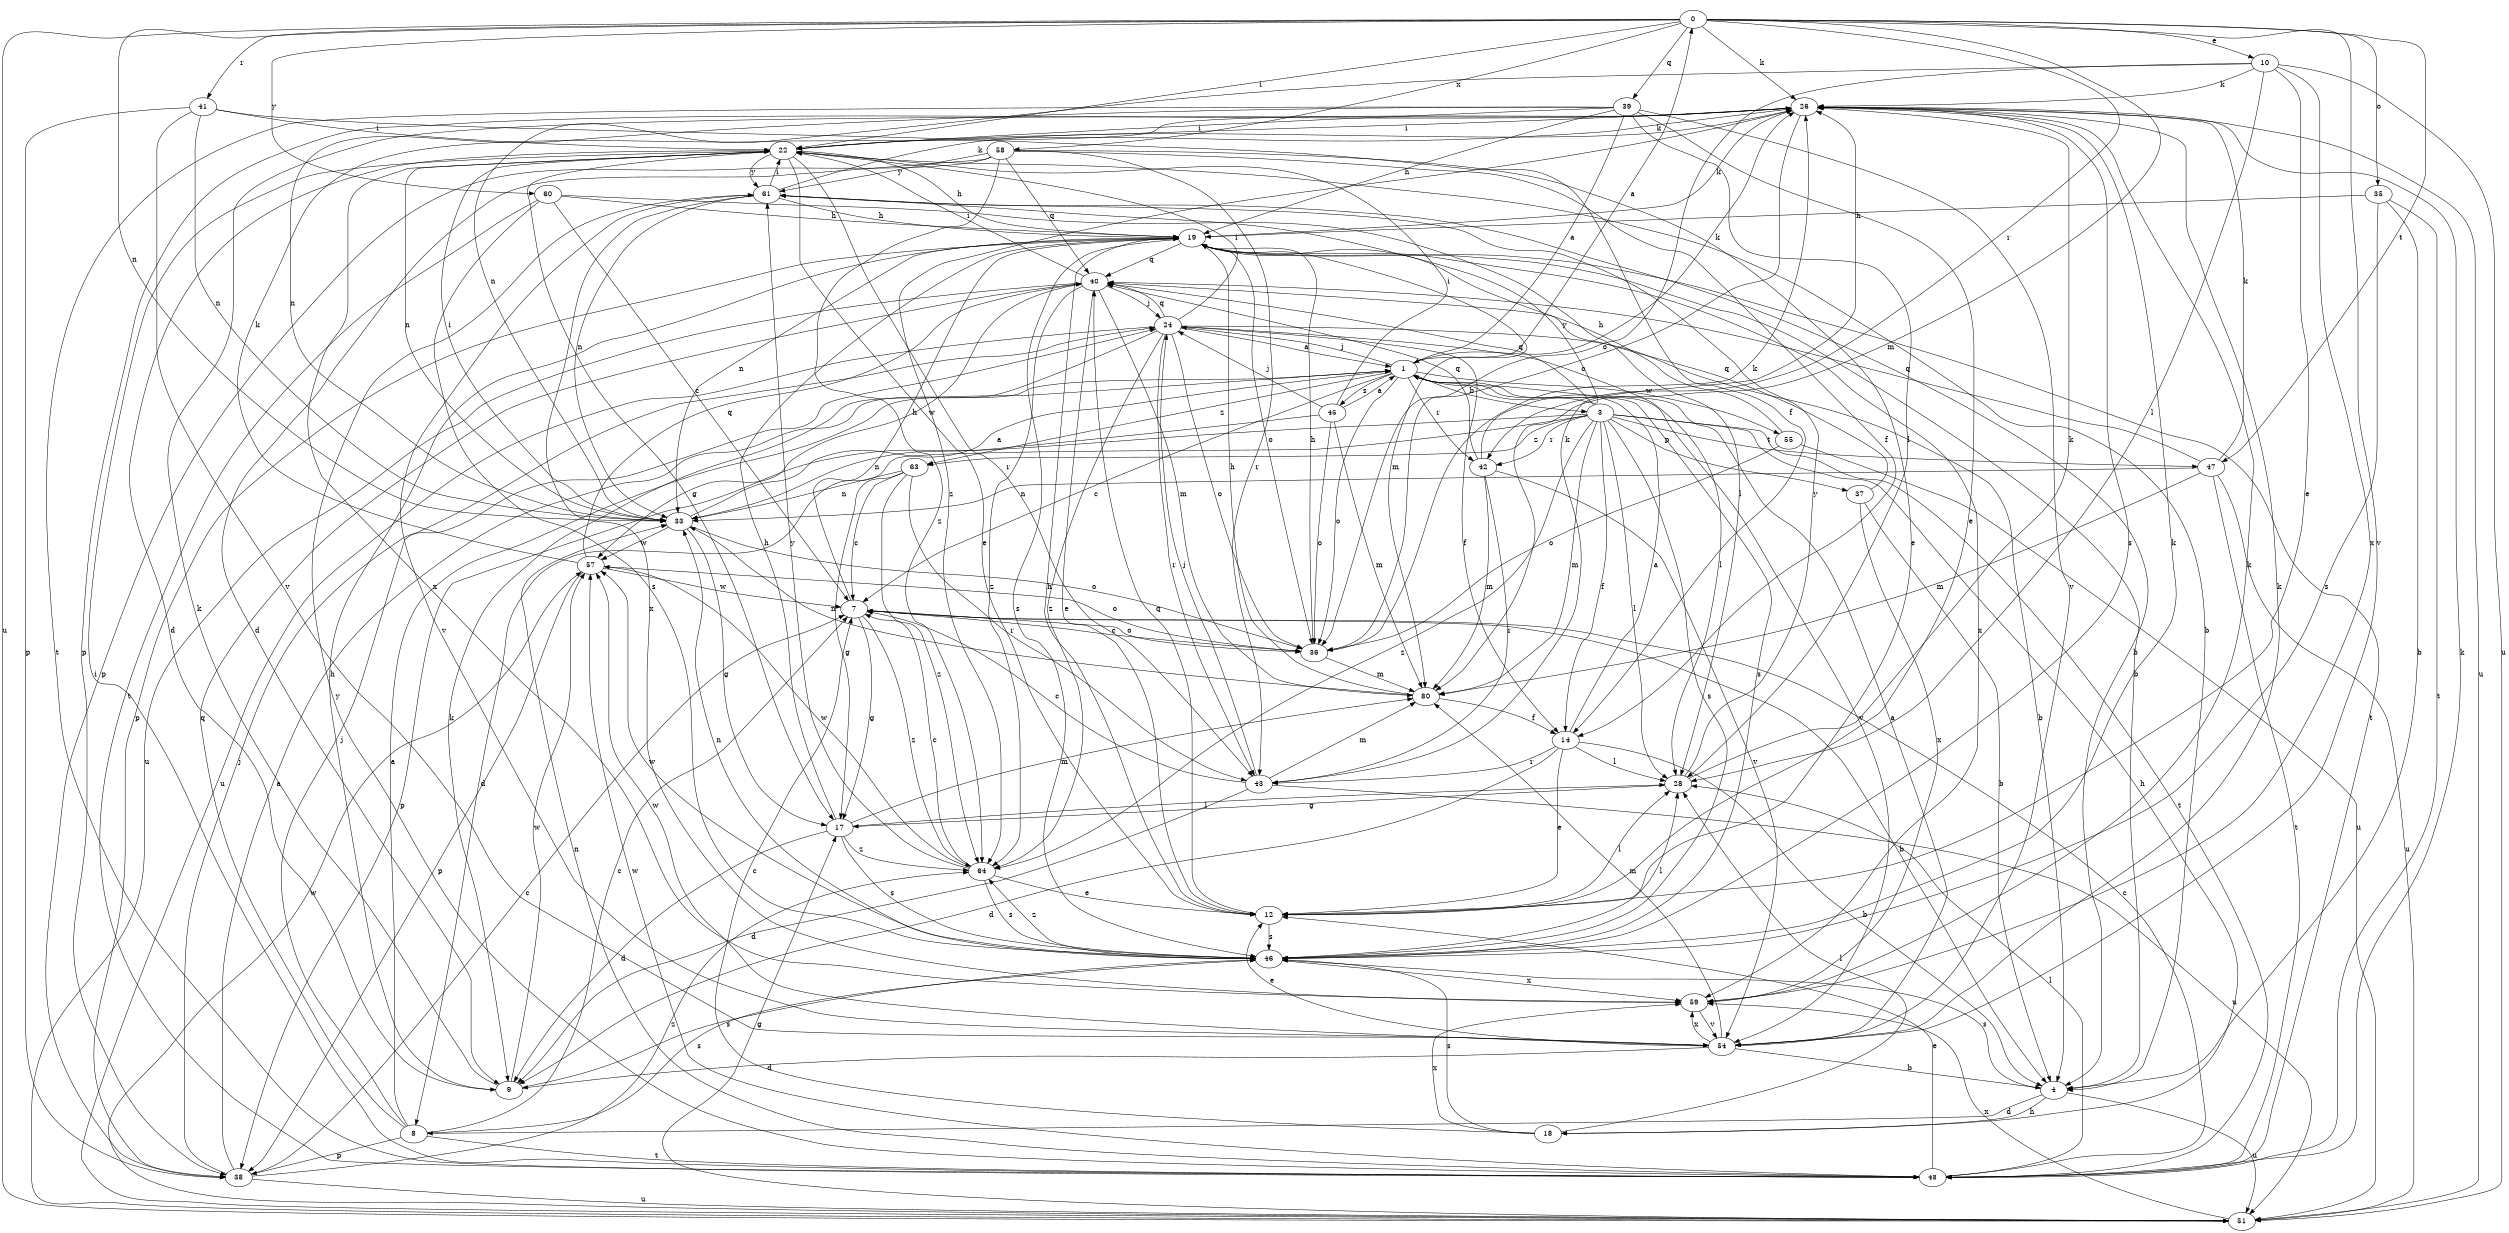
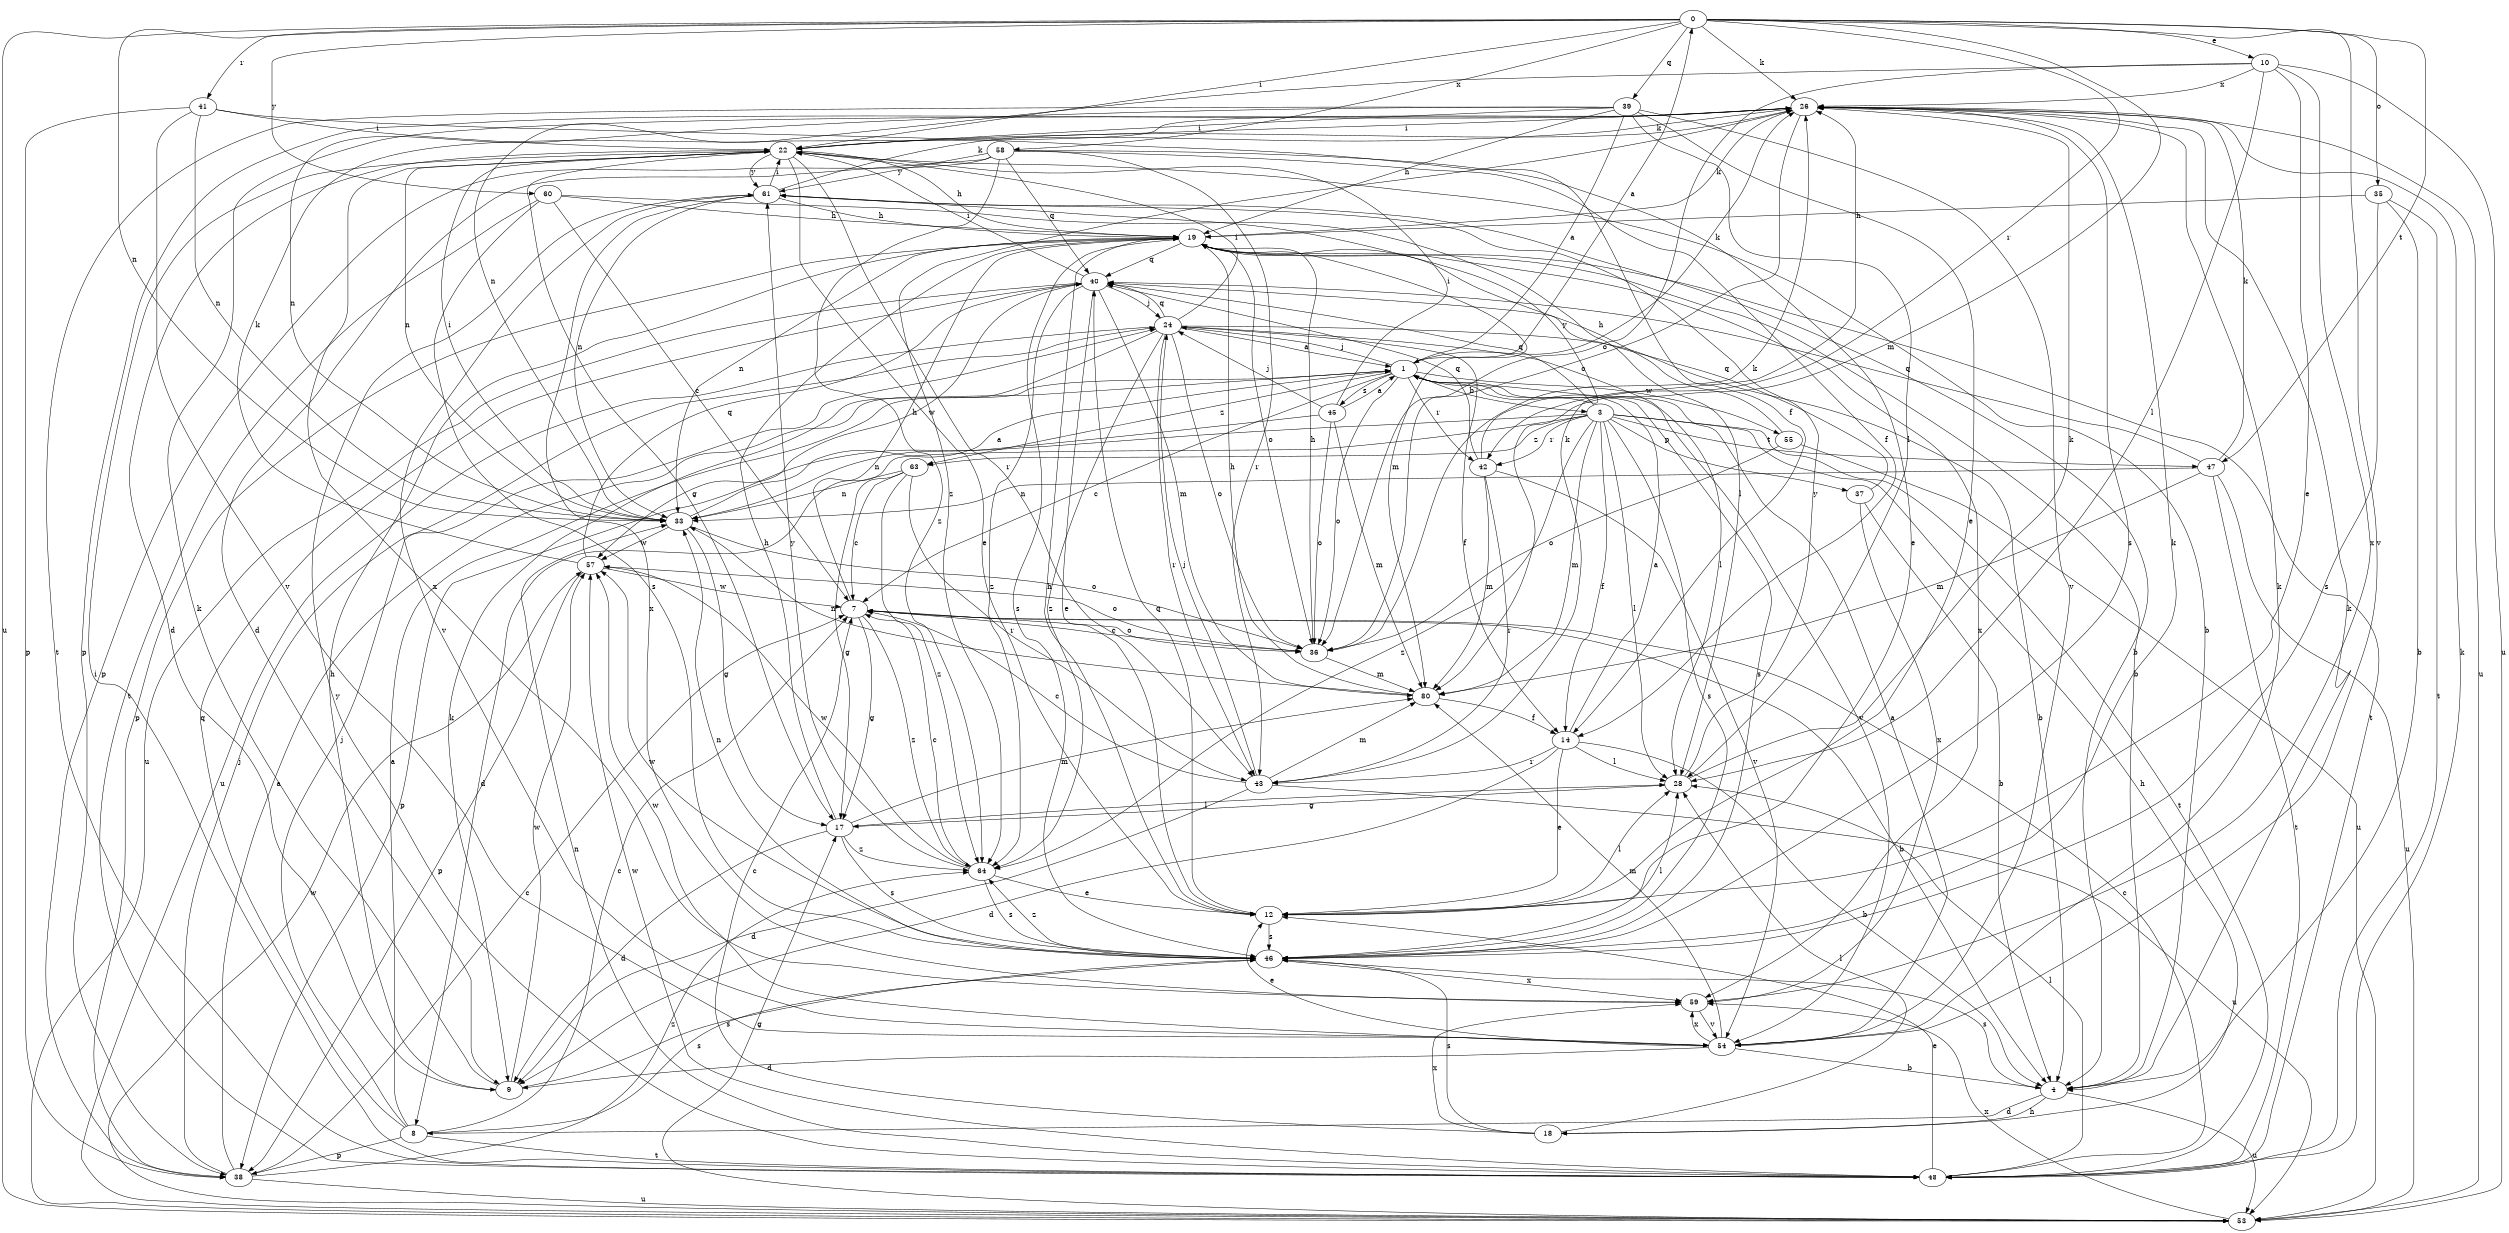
edge "10" -> "26": label "k" -> "x"
edge "59" -> "26": now "4" -> "26"
node "51": label "51" -> "53"
